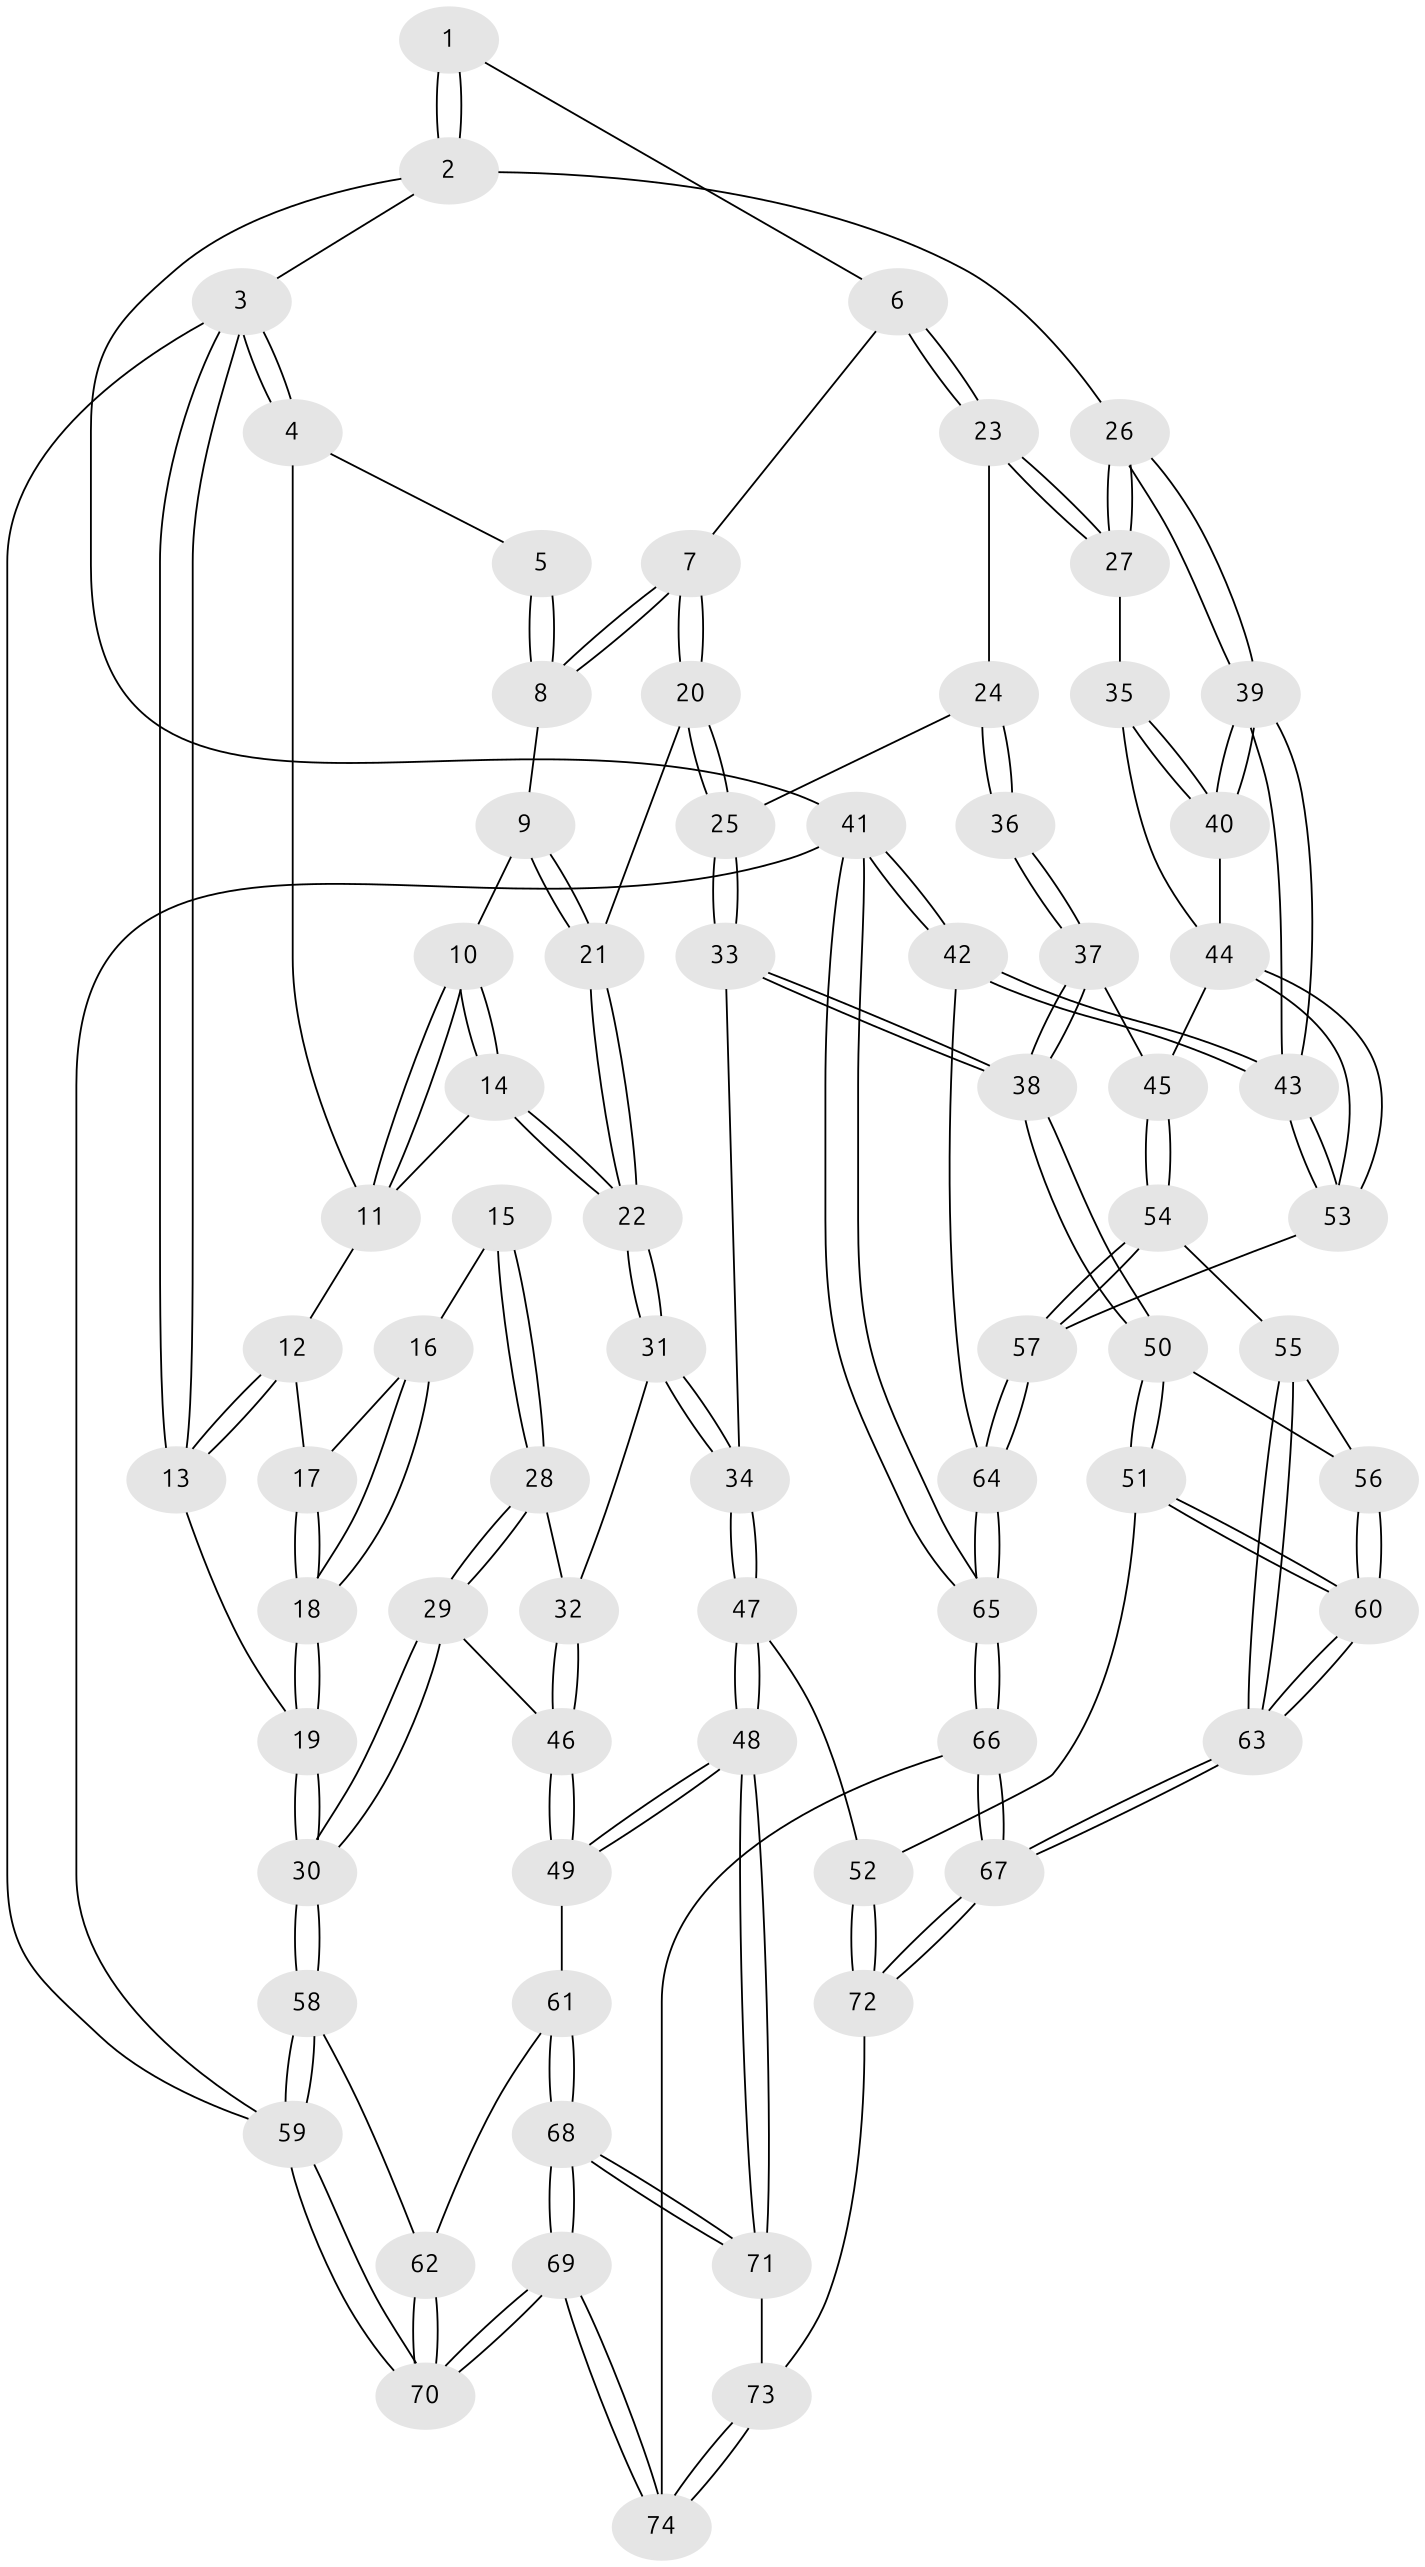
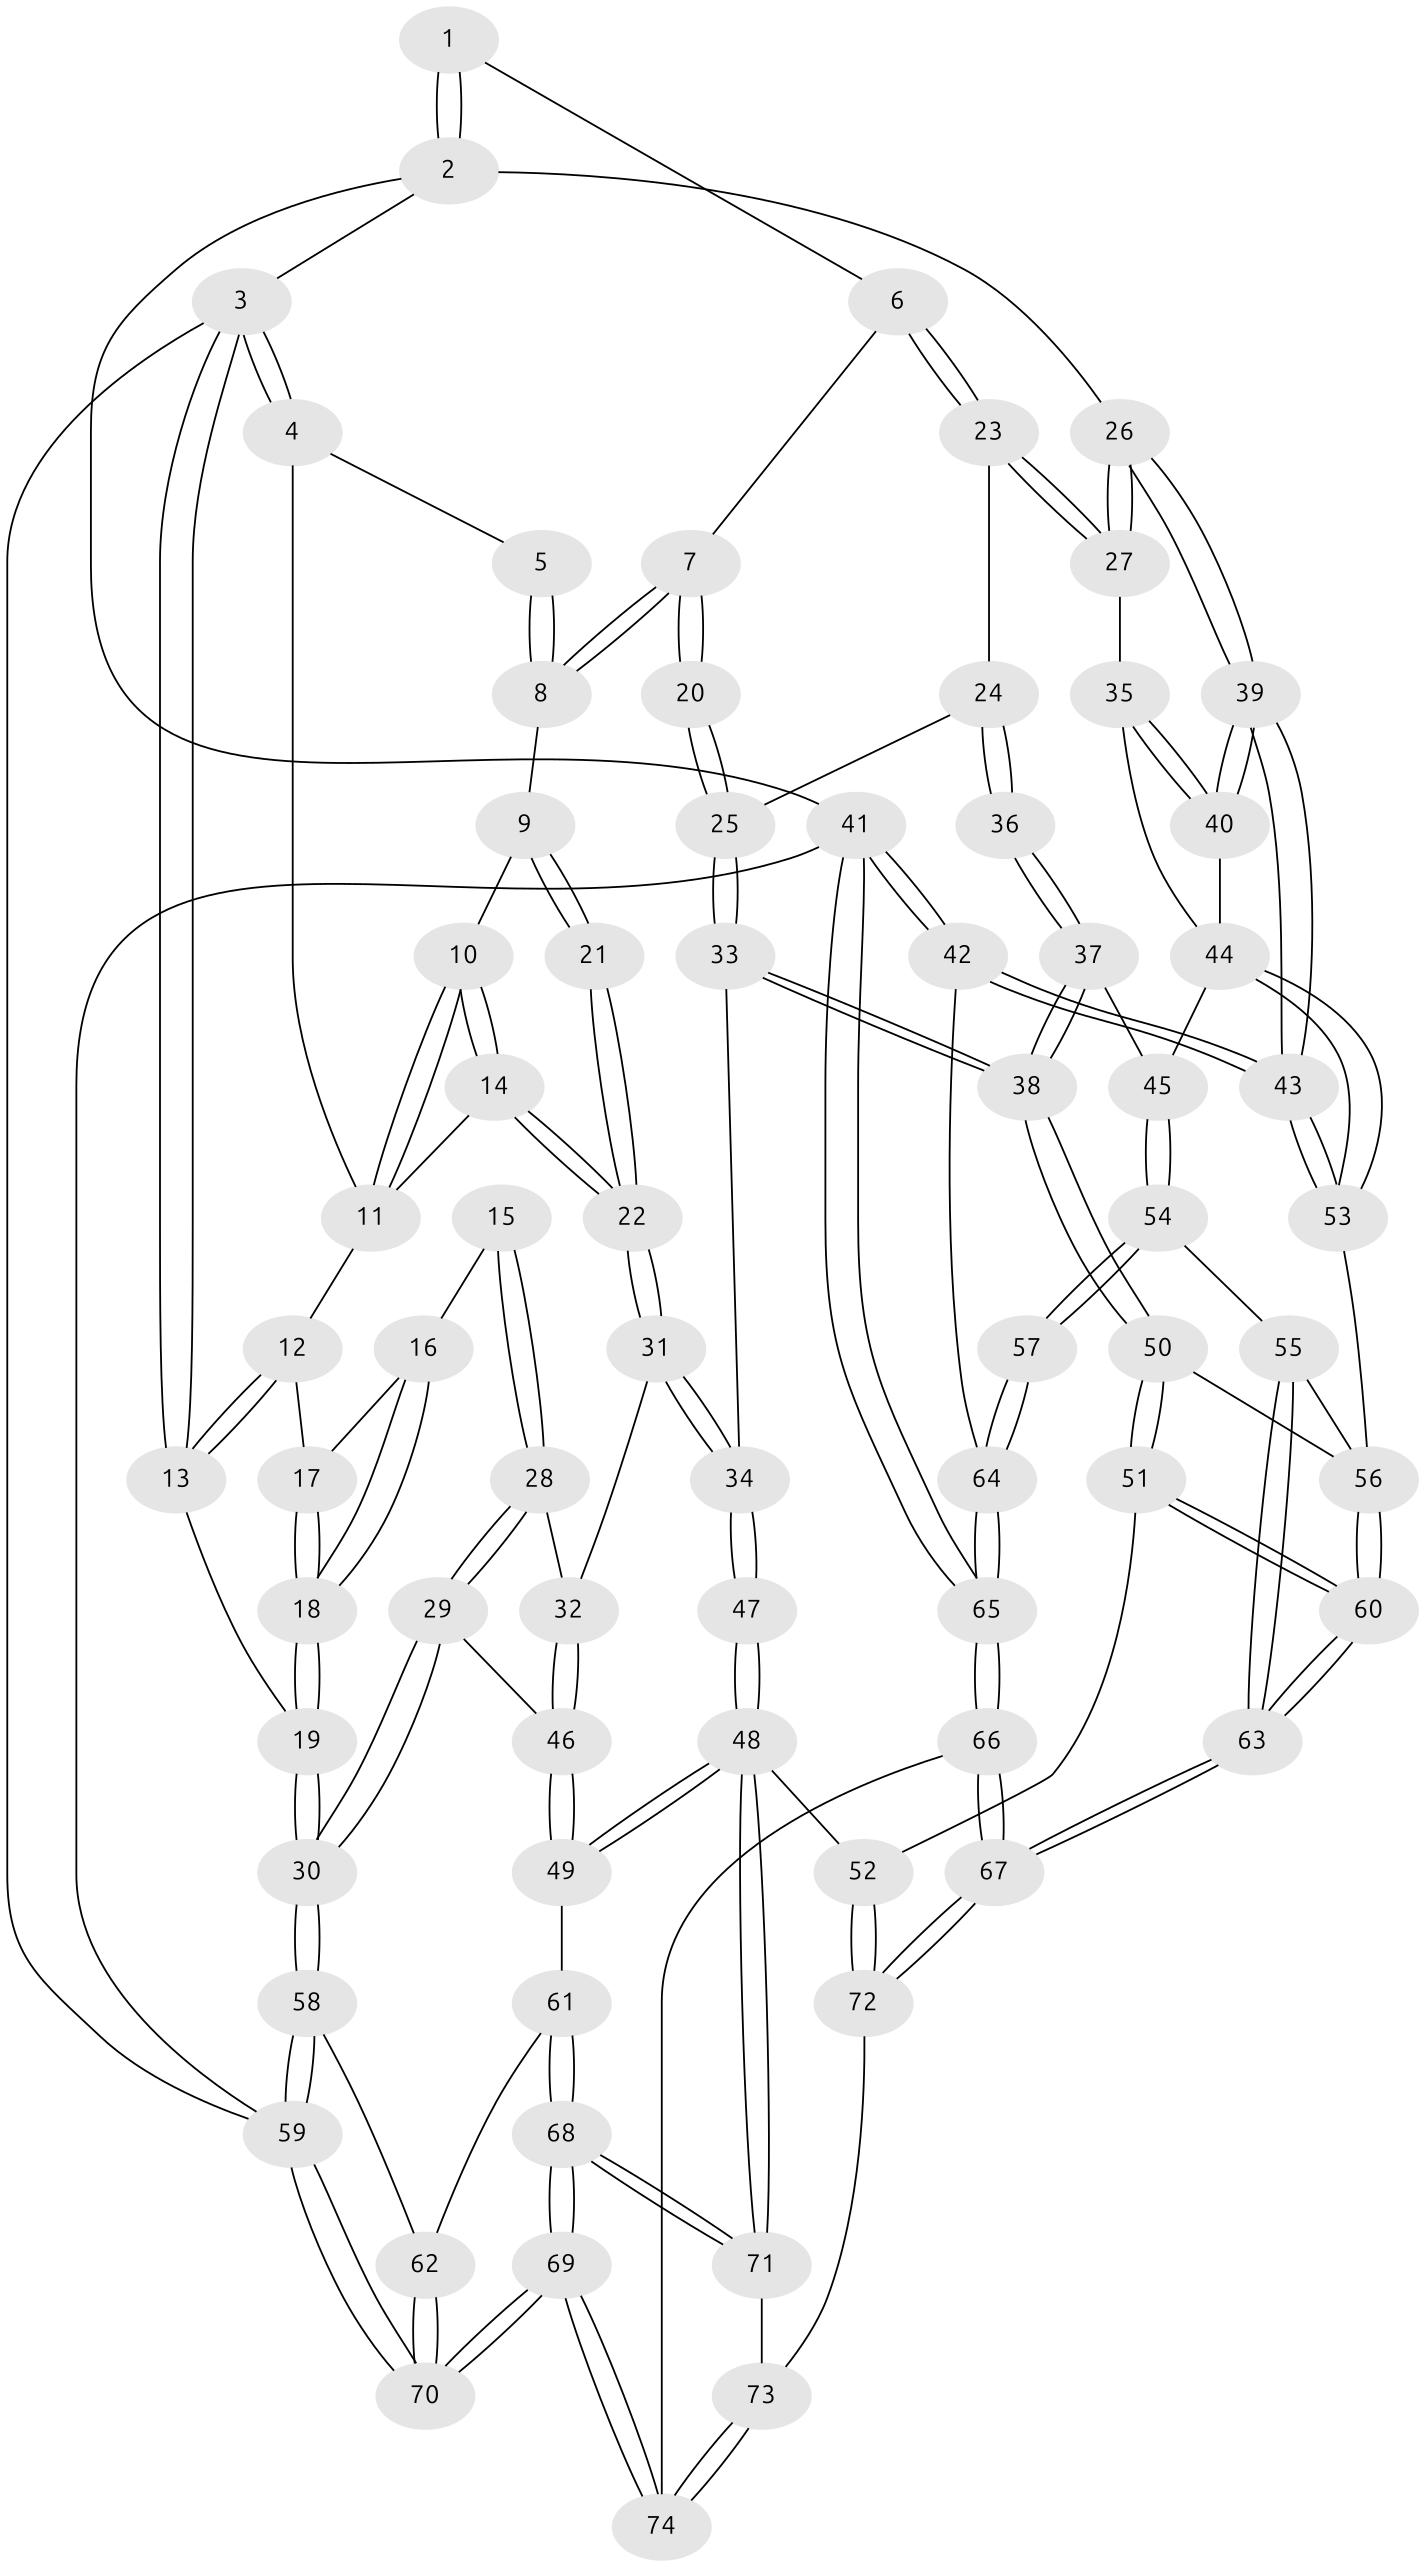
edge "20" -- "21": removed
edge "53" -- "57": now "53" -- "56"
edge "47" -- "52": now "48" -- "52"
